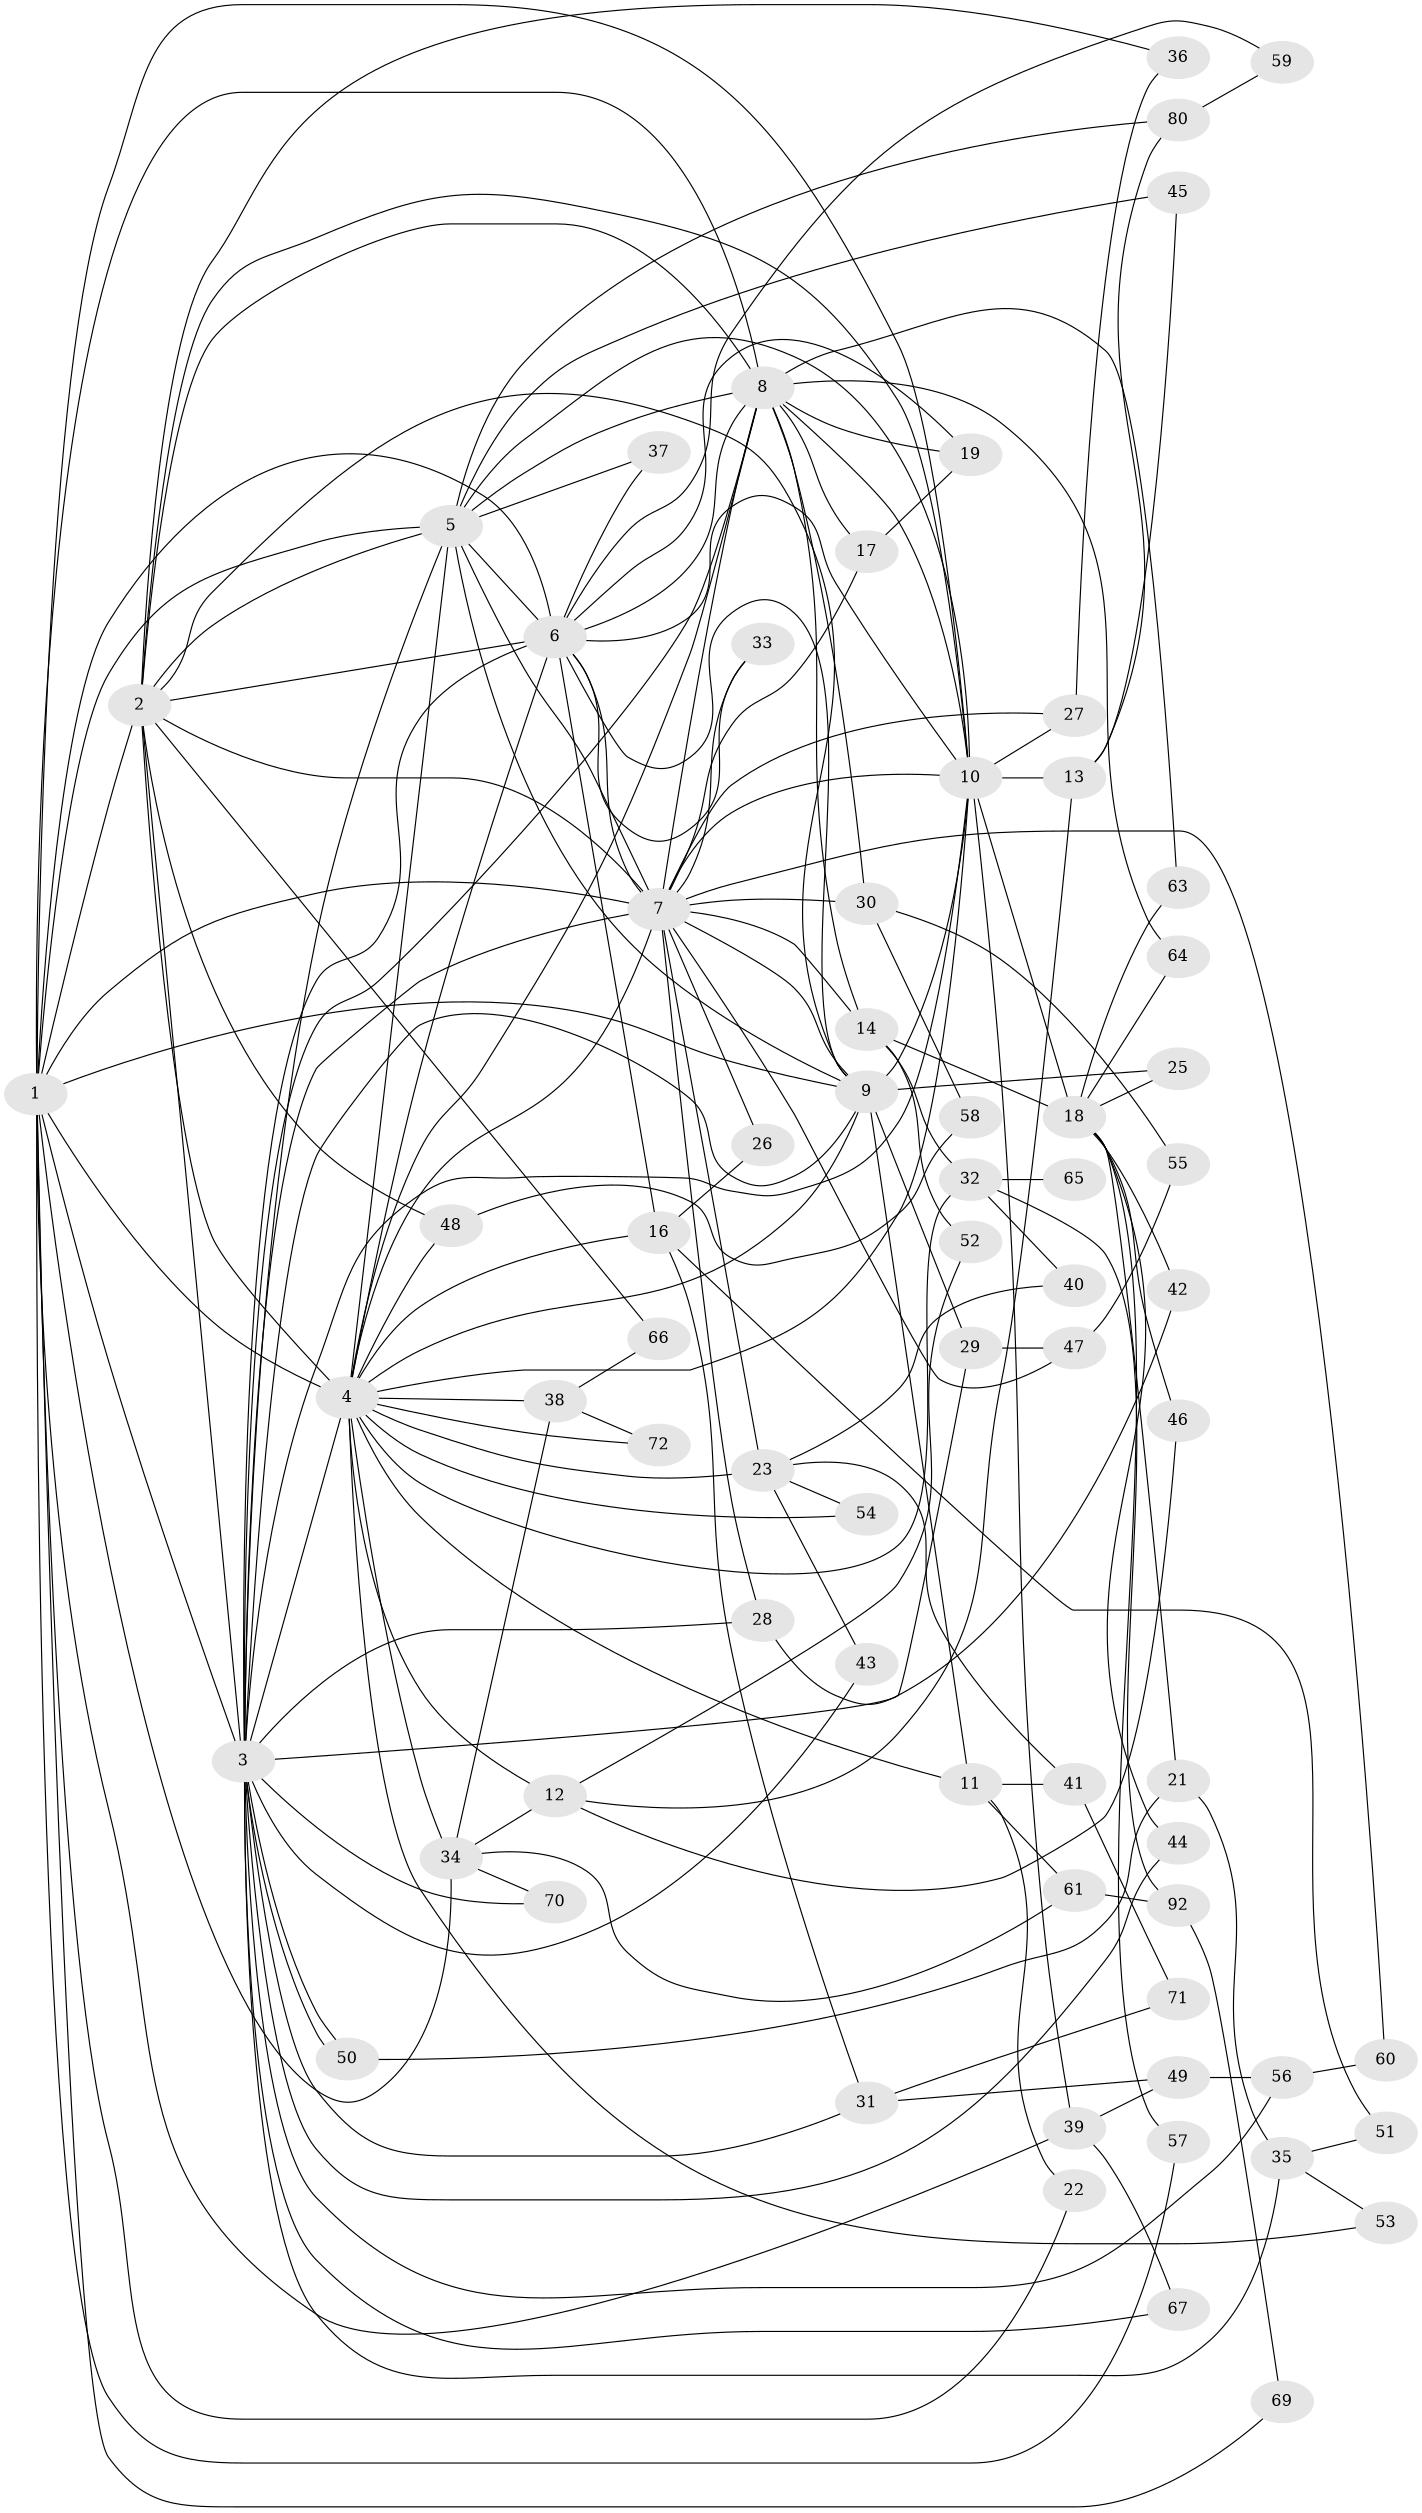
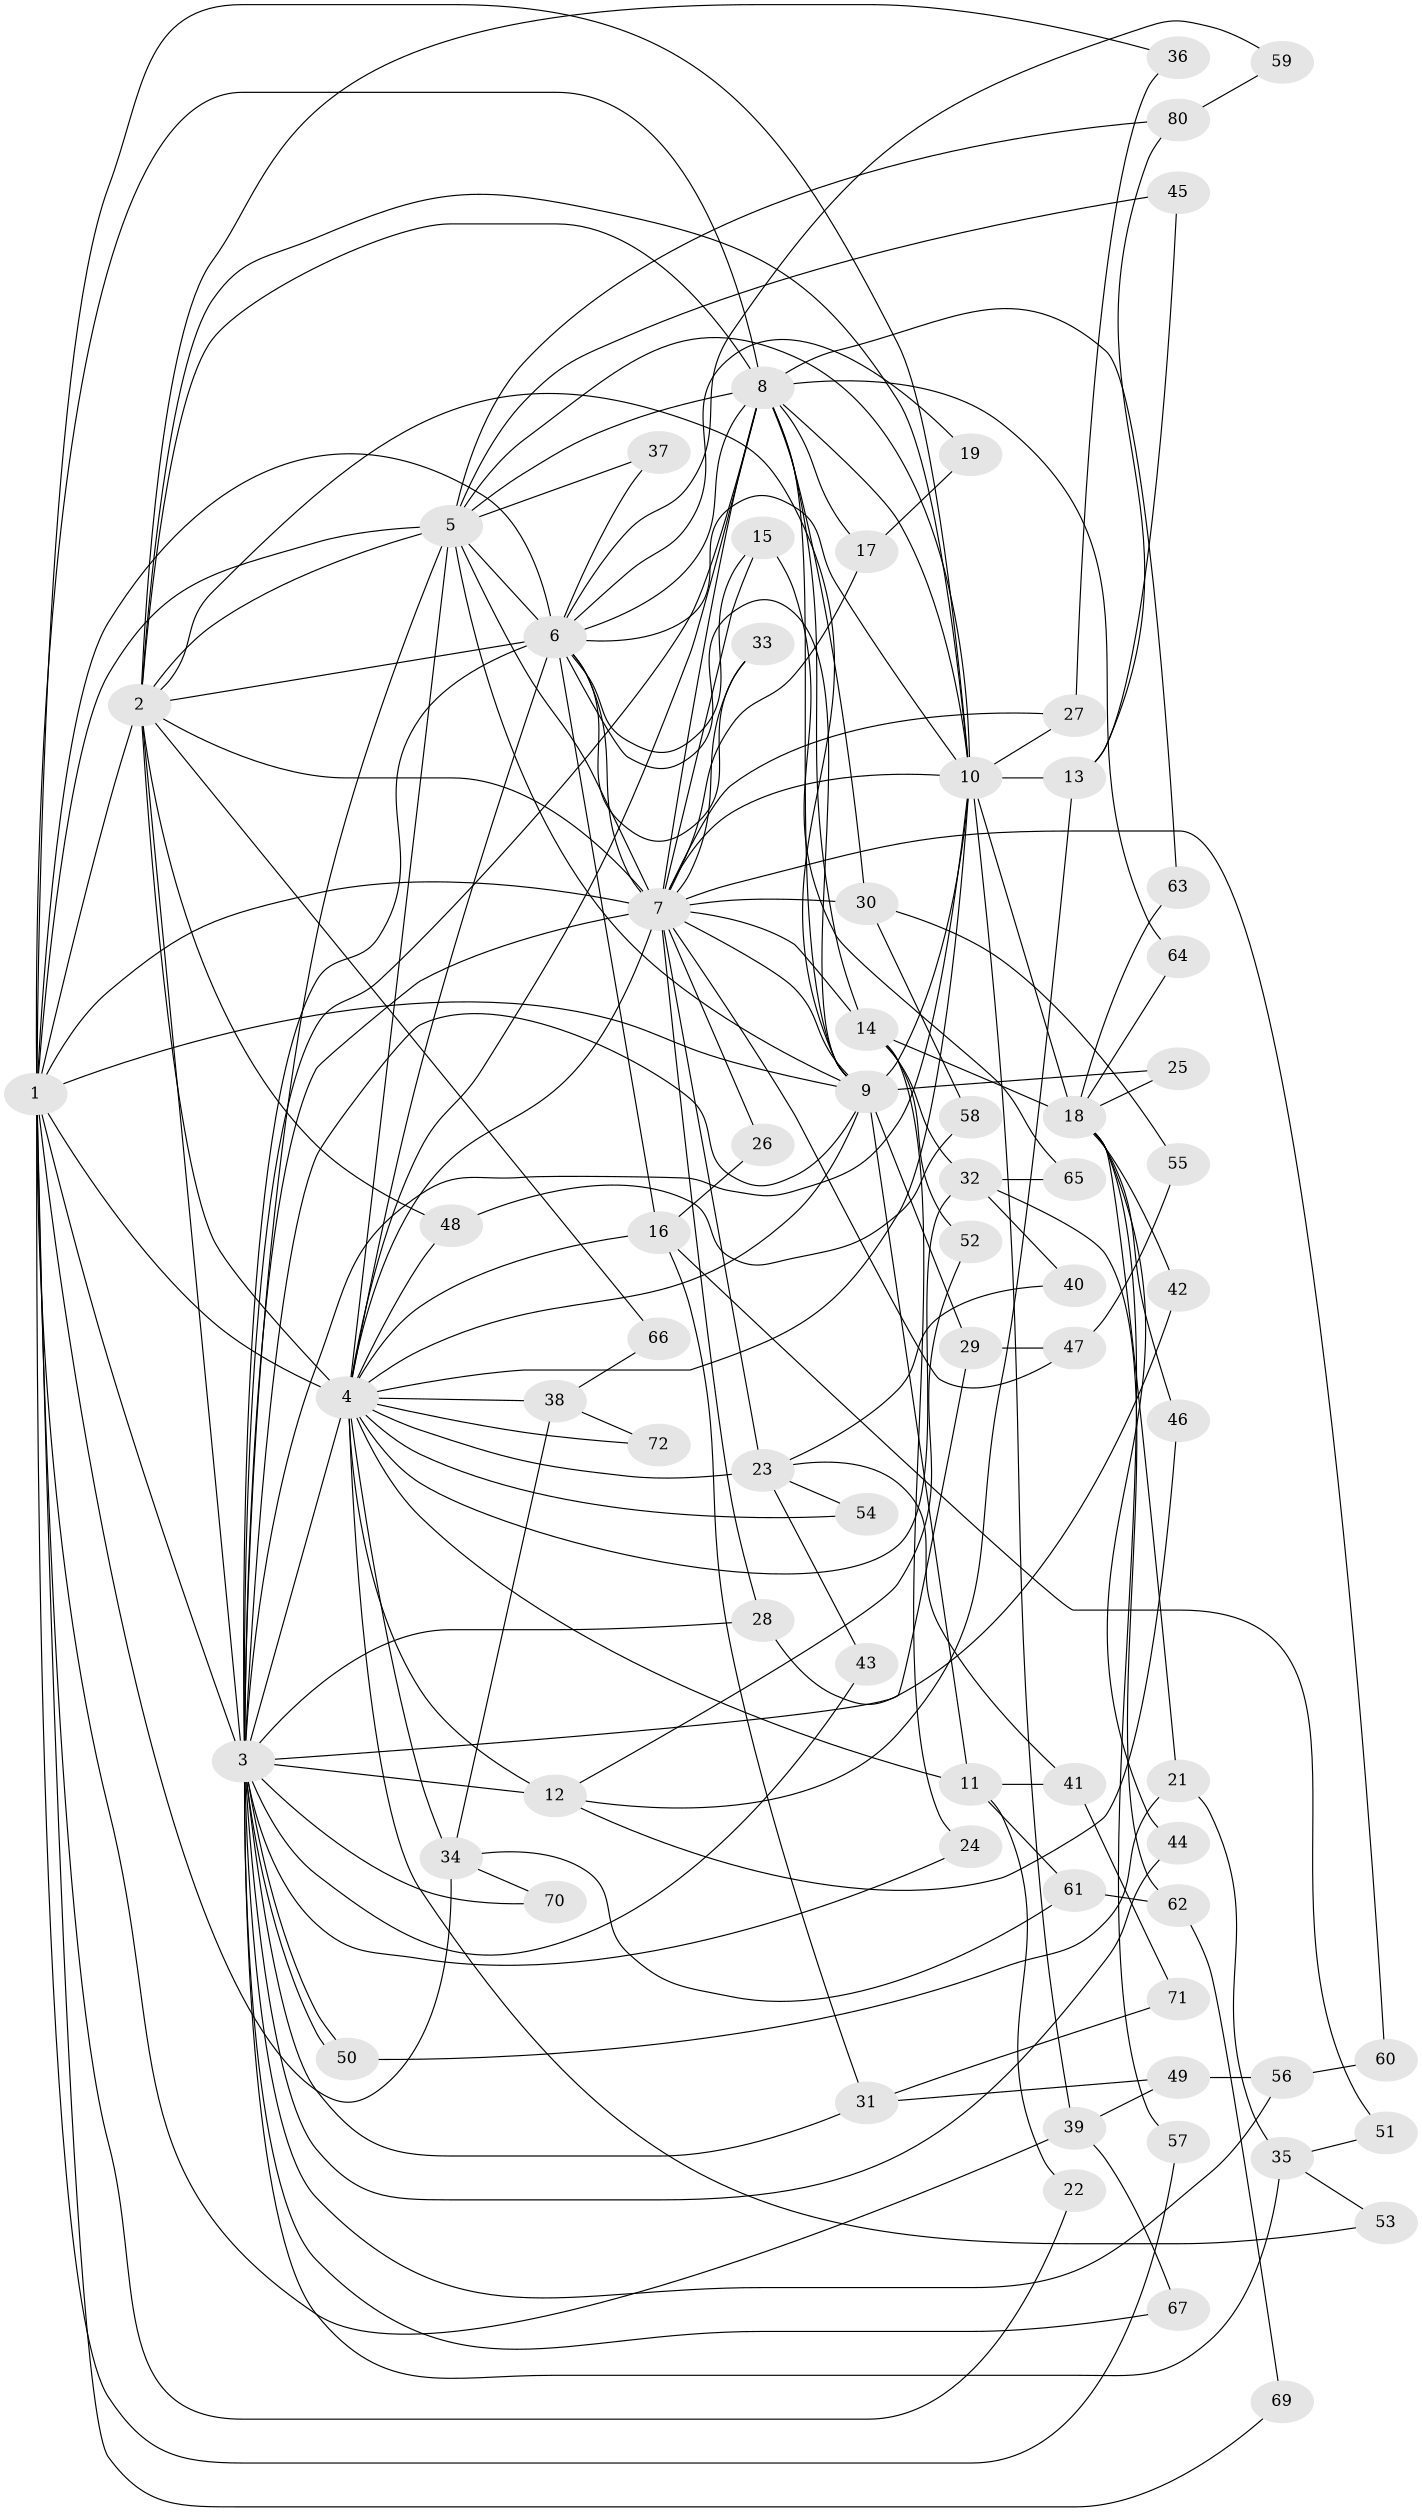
edge "8" -- "19": now "8" -- "9"
node "15": added
edge "12" -- "34": now "12" -- "3"
node "24": added
node "92": label "92" -> "62"
